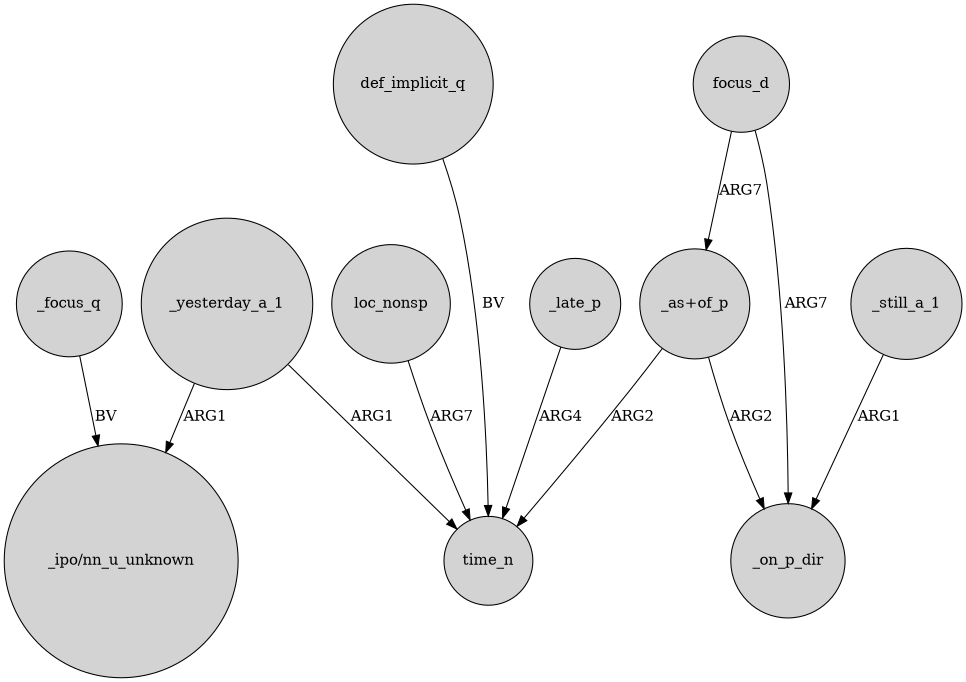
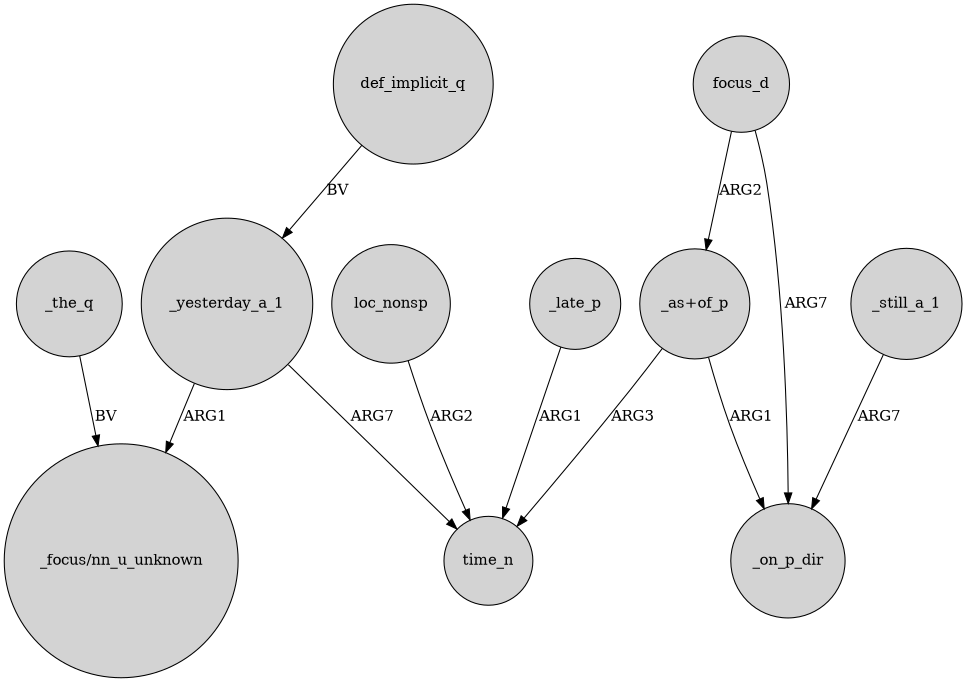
edge "focus_d" -> "_as+of_p": label "ARG7" -> "ARG2"
node "_focus_q": label "_focus_q" -> "_the_q"
edge "def_implicit_q" -> "time_n": now "def_implicit_q" -> "_yesterday_a_1"
edge "_yesterday_a_1" -> "time_n": label "ARG1" -> "ARG7"
edge "loc_nonsp" -> "time_n": label "ARG7" -> "ARG2"
edge "_late_p" -> "time_n": label "ARG4" -> "ARG1"
edge "_as+of_p" -> "time_n": label "ARG2" -> "ARG3"
edge "_as+of_p" -> "_on_p_dir": label "ARG2" -> "ARG1"
edge "_still_a_1" -> "_on_p_dir": label "ARG1" -> "ARG7"
node "_ipo/nn_u_unknown": label "_ipo/nn_u_unknown" -> "_focus/nn_u_unknown"
